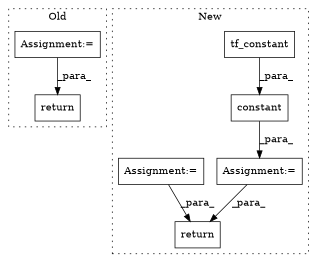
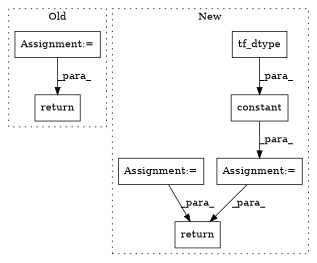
node "tf_constant": label "tf_constant" -> "tf_dtype"
